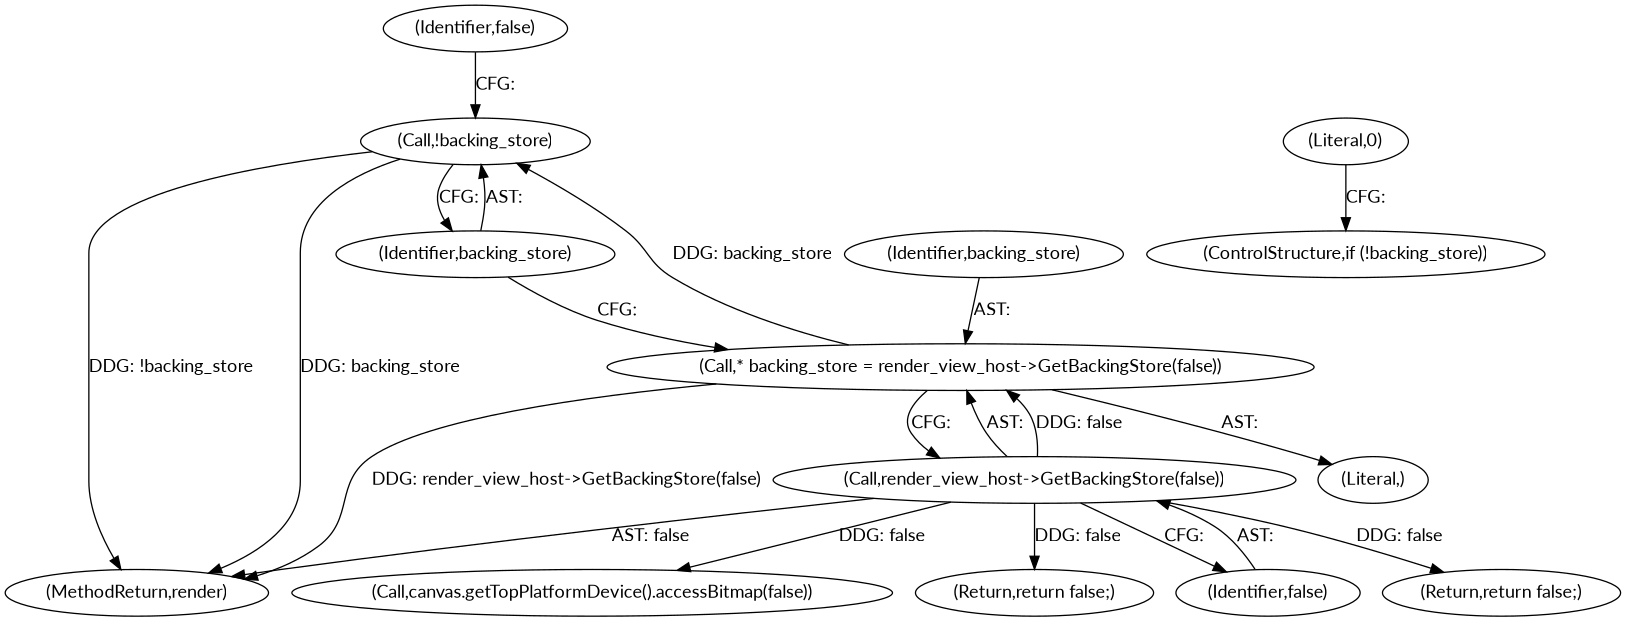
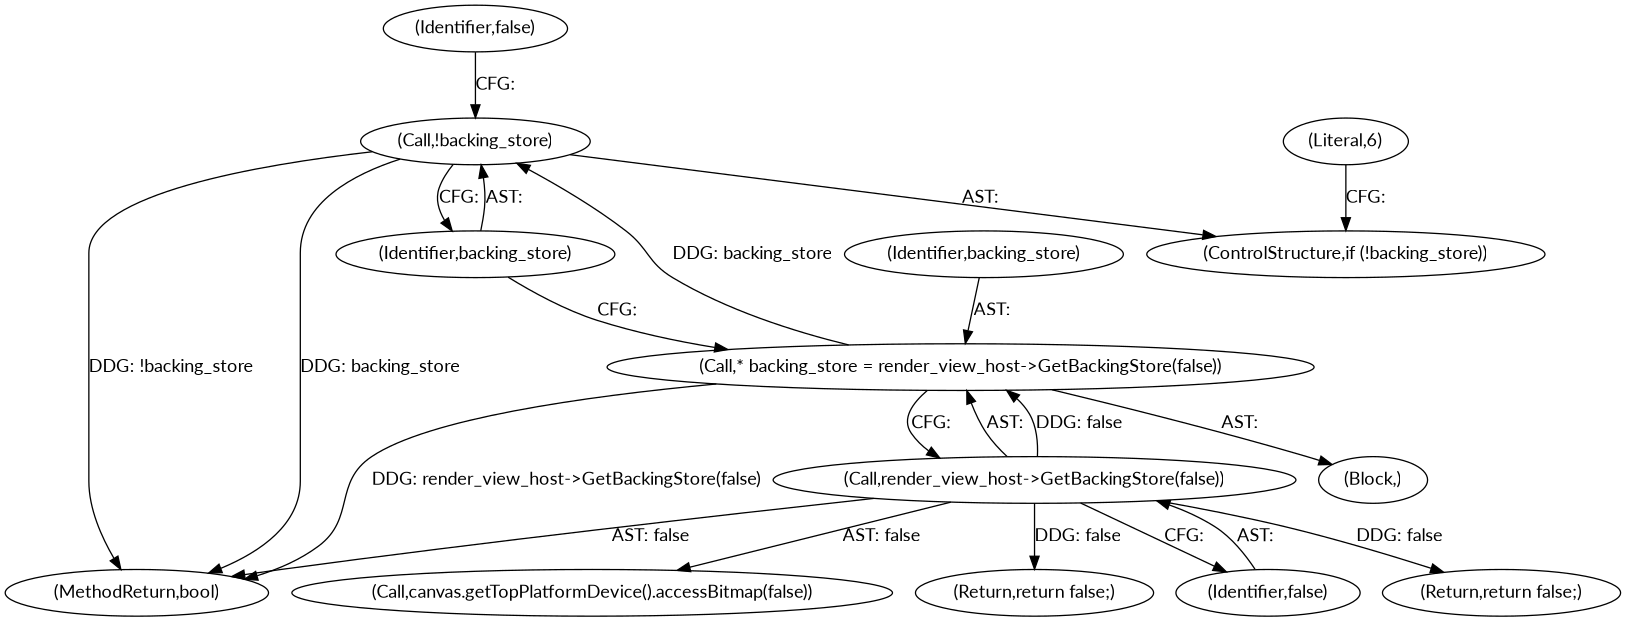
node "(Literal,0)": label "(Literal,0)" -> "(Literal,6)"
edge "(Call,!backing_store)" -> "(ControlStructure,if (!backing_store))": added, label "AST:"
node "(Literal,)": label "(Literal,)" -> "(Block,)"
edge "(Call,render_view_host->GetBackingStore(false))" -> "(Call,canvas.getTopPlatformDevice().accessBitmap(false))": label "DDG: false" -> "AST: false"
node "(MethodReturn,render)": label "(MethodReturn,render)" -> "(MethodReturn,bool)"
